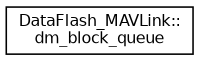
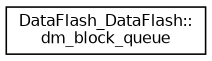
node "DataFlash_MAVLink:: dm_block_queue": label "DataFlash_MAVLink:: dm_block_queue" -> "DataFlash_DataFlash:: dm_block_queue"
